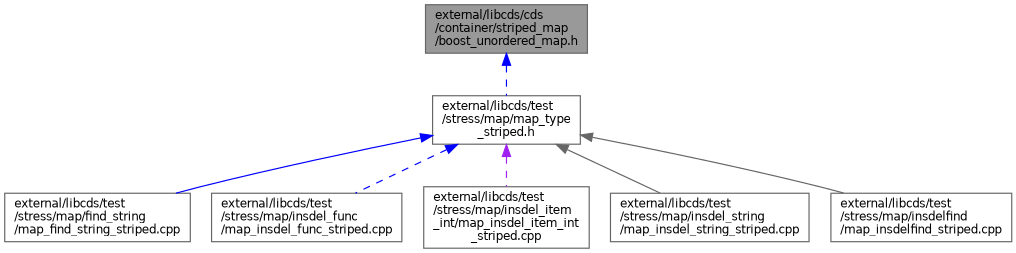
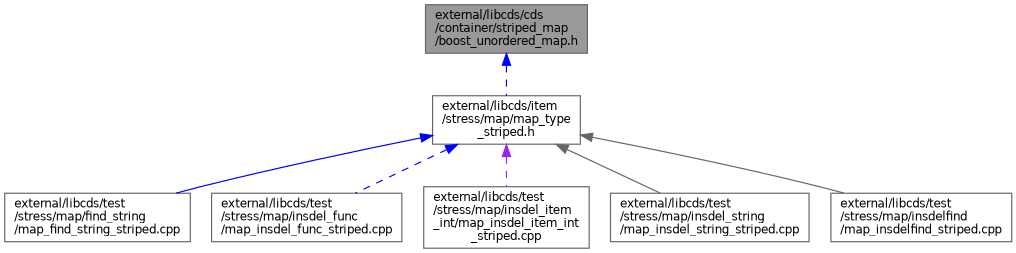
node "external/libcds/test /stress/map/map_type _striped.h": label "external/libcds/test /stress/map/map_type _striped.h" -> "external/libcds/item /stress/map/map_type _striped.h"
